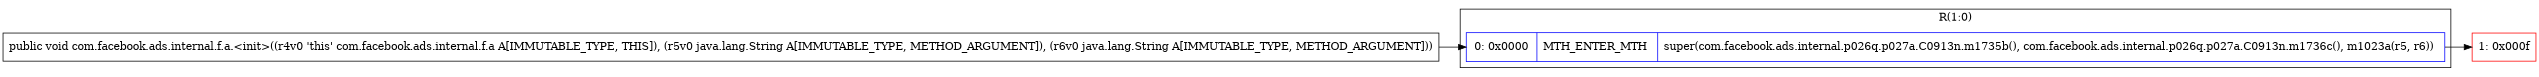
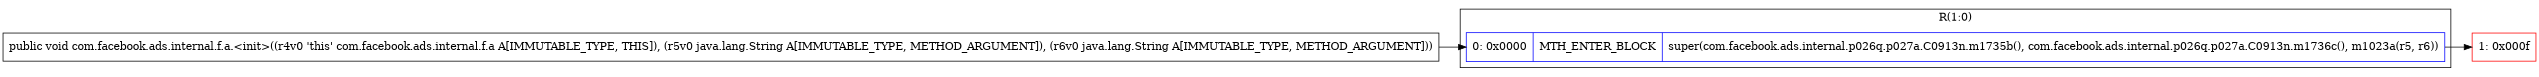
node "0: 0x0000": text "MTH_ENTER_MTH" -> "MTH_ENTER_BLOCK"
